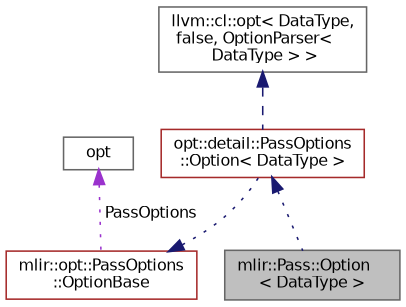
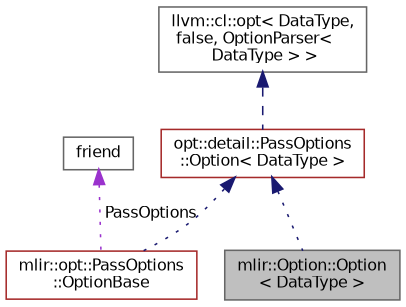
node "opt": label "opt" -> "friend"
edge "opt::detail::PassOptions ::Option< DataType >" -> "mlir::opt::PassOptions ::OptionBase": reversed
node "mlir::Pass::Option < DataType >": label "mlir::Pass::Option < DataType >" -> "mlir::Option::Option < DataType >"
